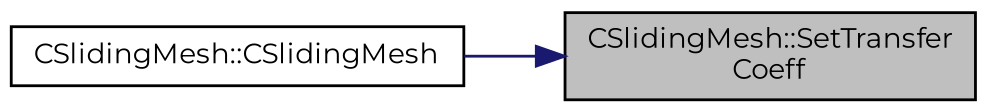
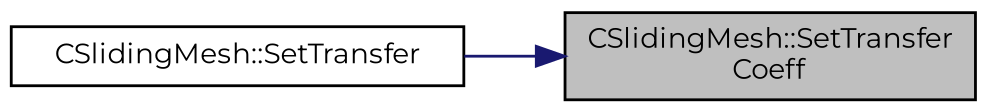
node "CSlidingMesh::CSlidingMesh": label "CSlidingMesh::CSlidingMesh" -> "CSlidingMesh::SetTransfer"
